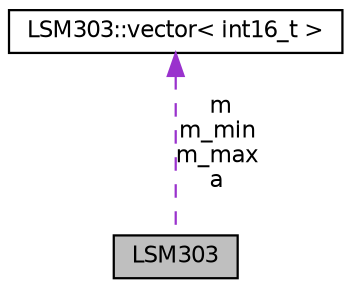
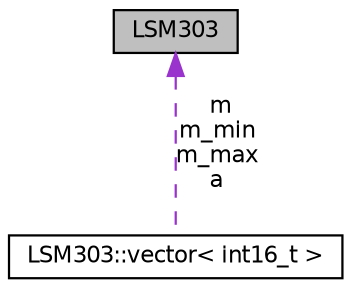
edge "LSM303" -> "LSM303::vector< int16_t >": reversed
